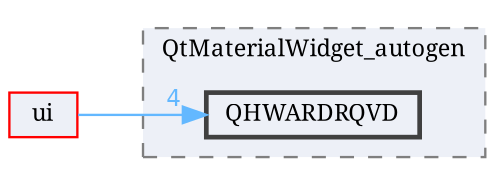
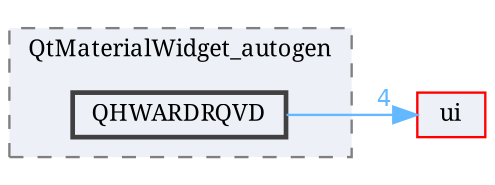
edge "ui" -> "QHWARDRQVD": reversed
